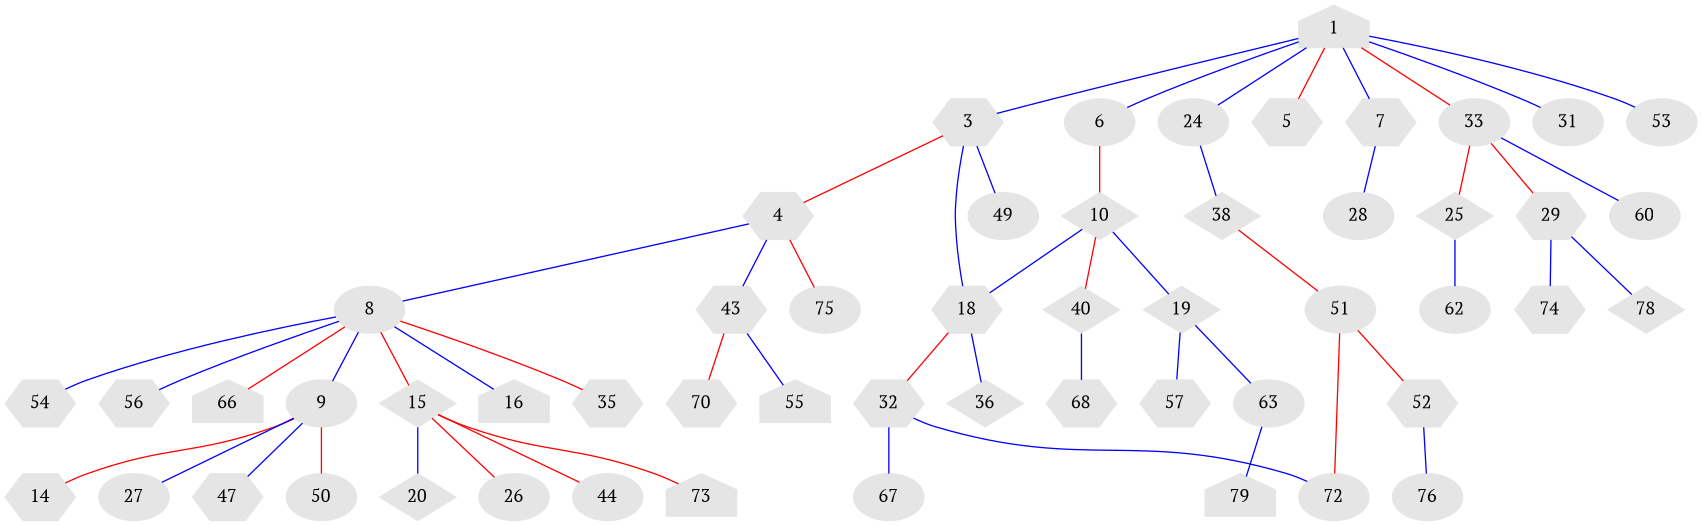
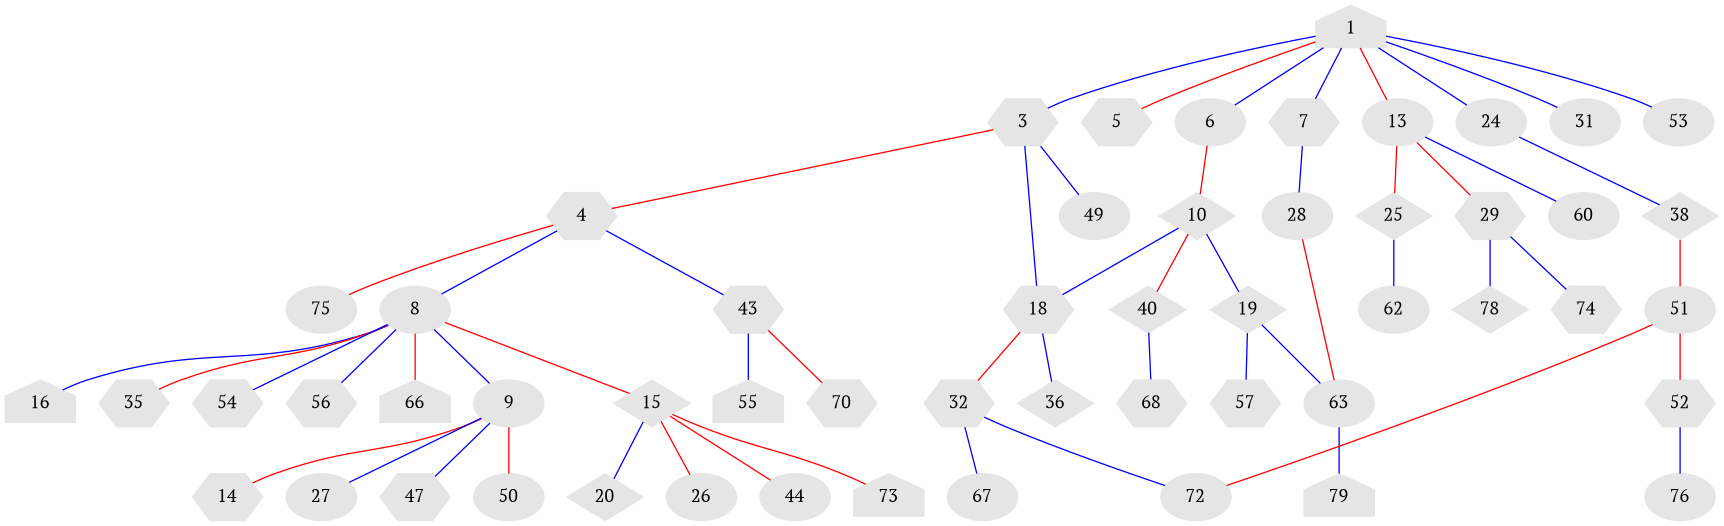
node "33": label "33" -> "13"
edge "28" -- "63": added
